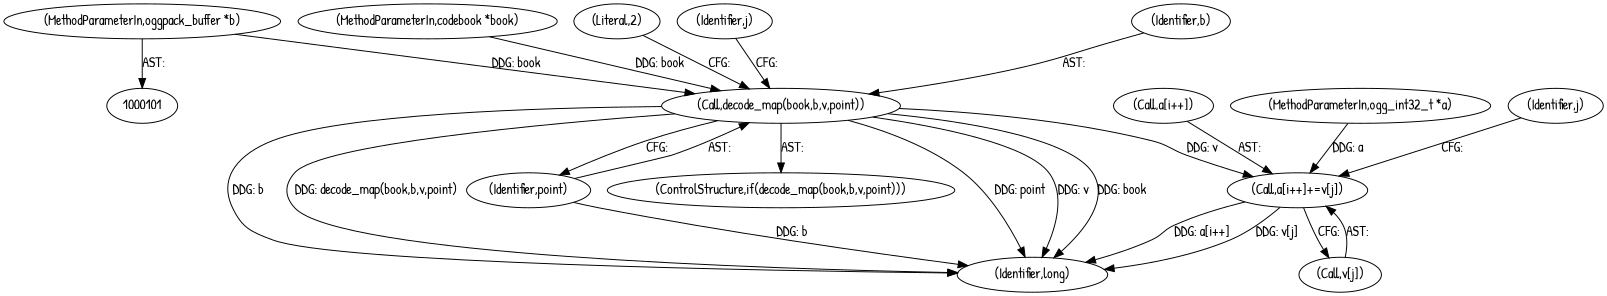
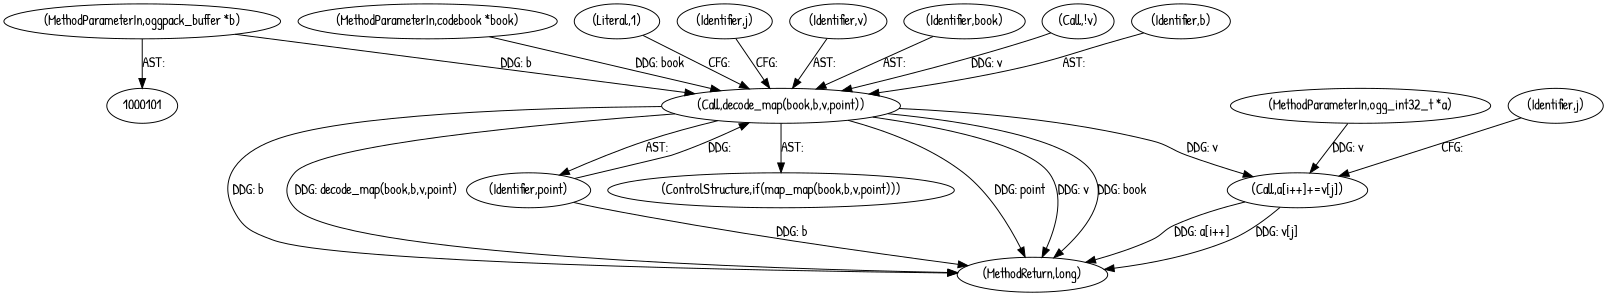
node "(Literal,2)": label "(Literal,2)" -> "(Literal,1)"
node "(Identifier,v)": added
node "(Identifier,book)": added
node "(Call,!v)": added
edge "(MethodParameterIn,oggpack_buffer *b)" -> "(Call,decode_map(book,b,v,point))": label "DDG: book" -> "DDG: b"
node "(Call,a[i++])": removed
edge "(Call,decode_map(book,b,v,point))" -> "(Identifier,point)": label "CFG: " -> "AST: "
edge "(Identifier,point)" -> "(Call,decode_map(book,b,v,point))": label "AST: " -> "DDG: "
edge "(MethodParameterIn,ogg_int32_t *a)" -> "(Call,a[i++]+=v[j])": label "DDG: a" -> "DDG: v"
node "(ControlStructure,if(decode_map(book,b,v,point)))": label "(ControlStructure,if(decode_map(book,b,v,point)))" -> "(ControlStructure,if(map_map(book,b,v,point)))"
node "(Identifier,long)": label "(Identifier,long)" -> "(MethodReturn,long)"
node "(Call,v[j])": removed
